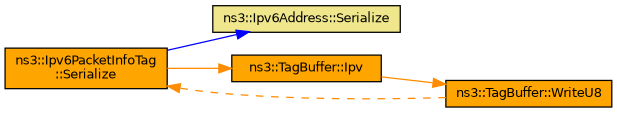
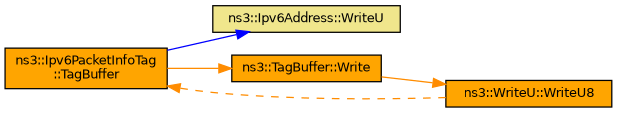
node "ns3::Ipv6Address::Serialize": label "ns3::Ipv6Address::Serialize" -> "ns3::Ipv6Address::WriteU"
node "ns3::Ipv6PacketInfoTag ::Serialize": label "ns3::Ipv6PacketInfoTag ::Serialize" -> "ns3::Ipv6PacketInfoTag ::TagBuffer"
node "ns3::TagBuffer::Ipv": label "ns3::TagBuffer::Ipv" -> "ns3::TagBuffer::Write"
node "ns3::TagBuffer::WriteU8": label "ns3::TagBuffer::WriteU8" -> "ns3::WriteU::WriteU8"
